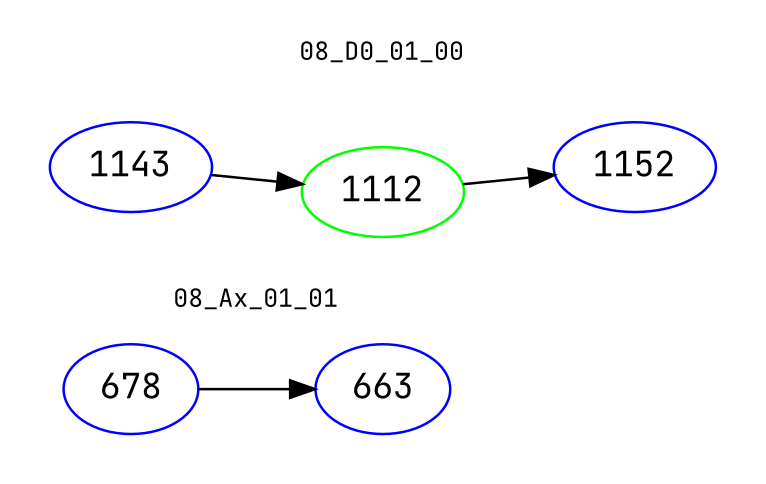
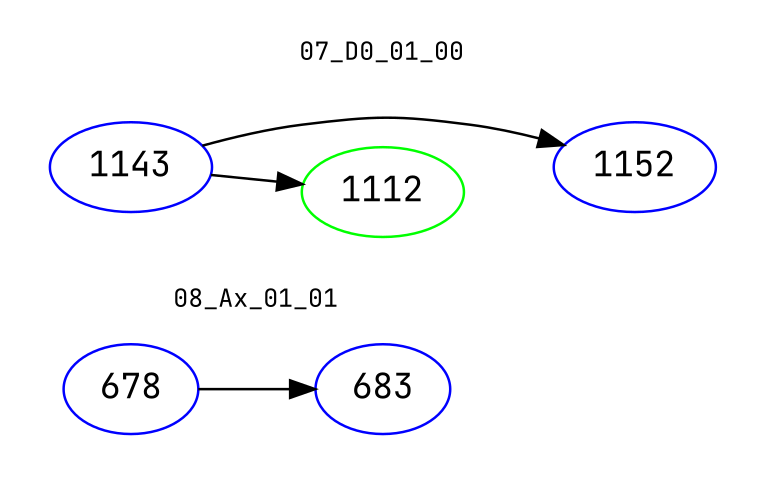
cluster "08_D0_01_00": label "08_D0_01_00" -> "07_D0_01_00"
edge "1112" -> "1152": now "1143" -> "1152"
node "663": label "663" -> "683"
